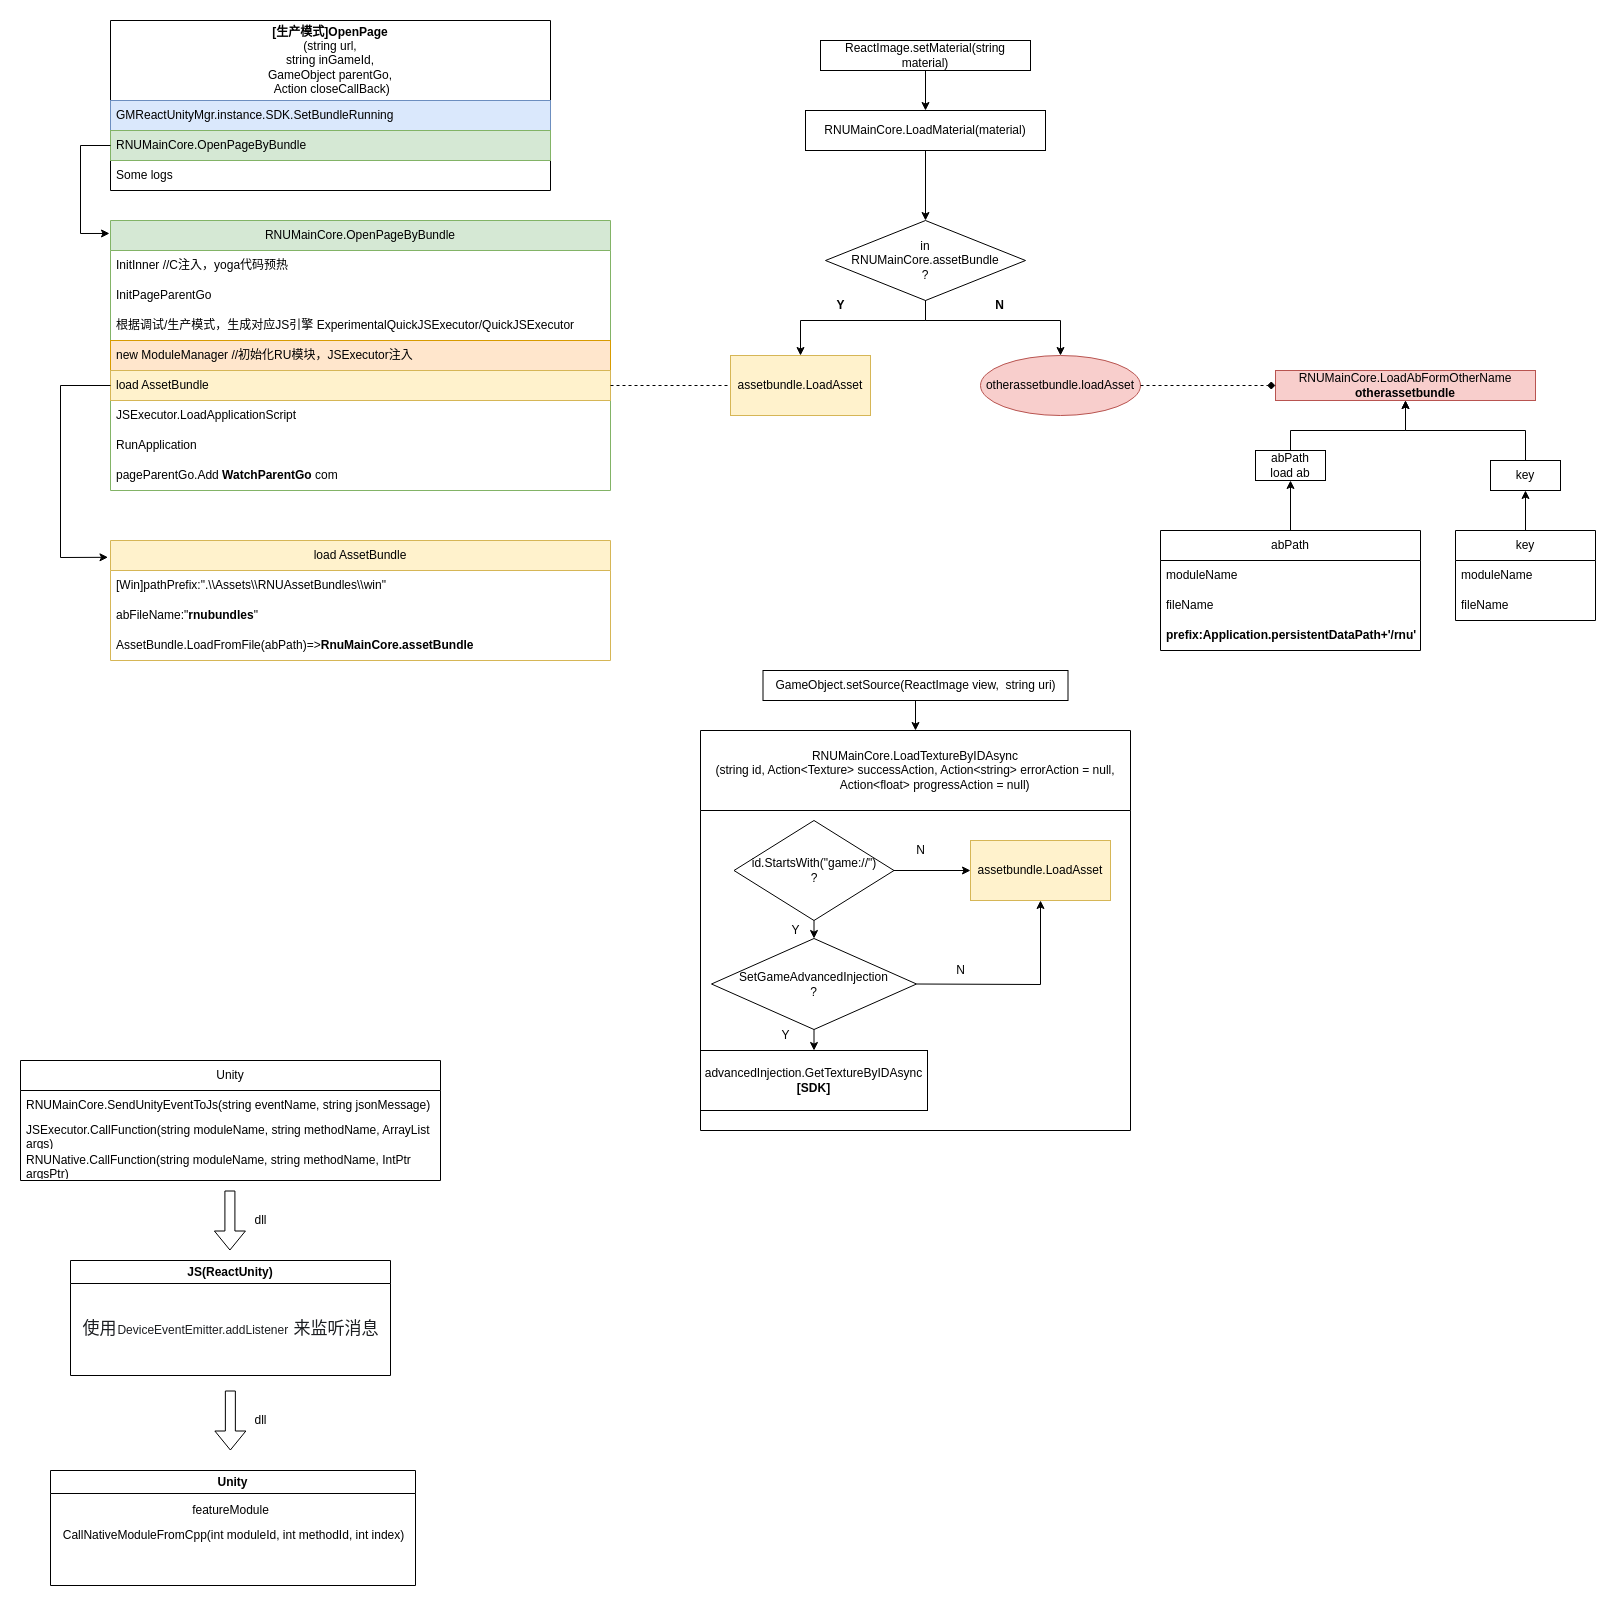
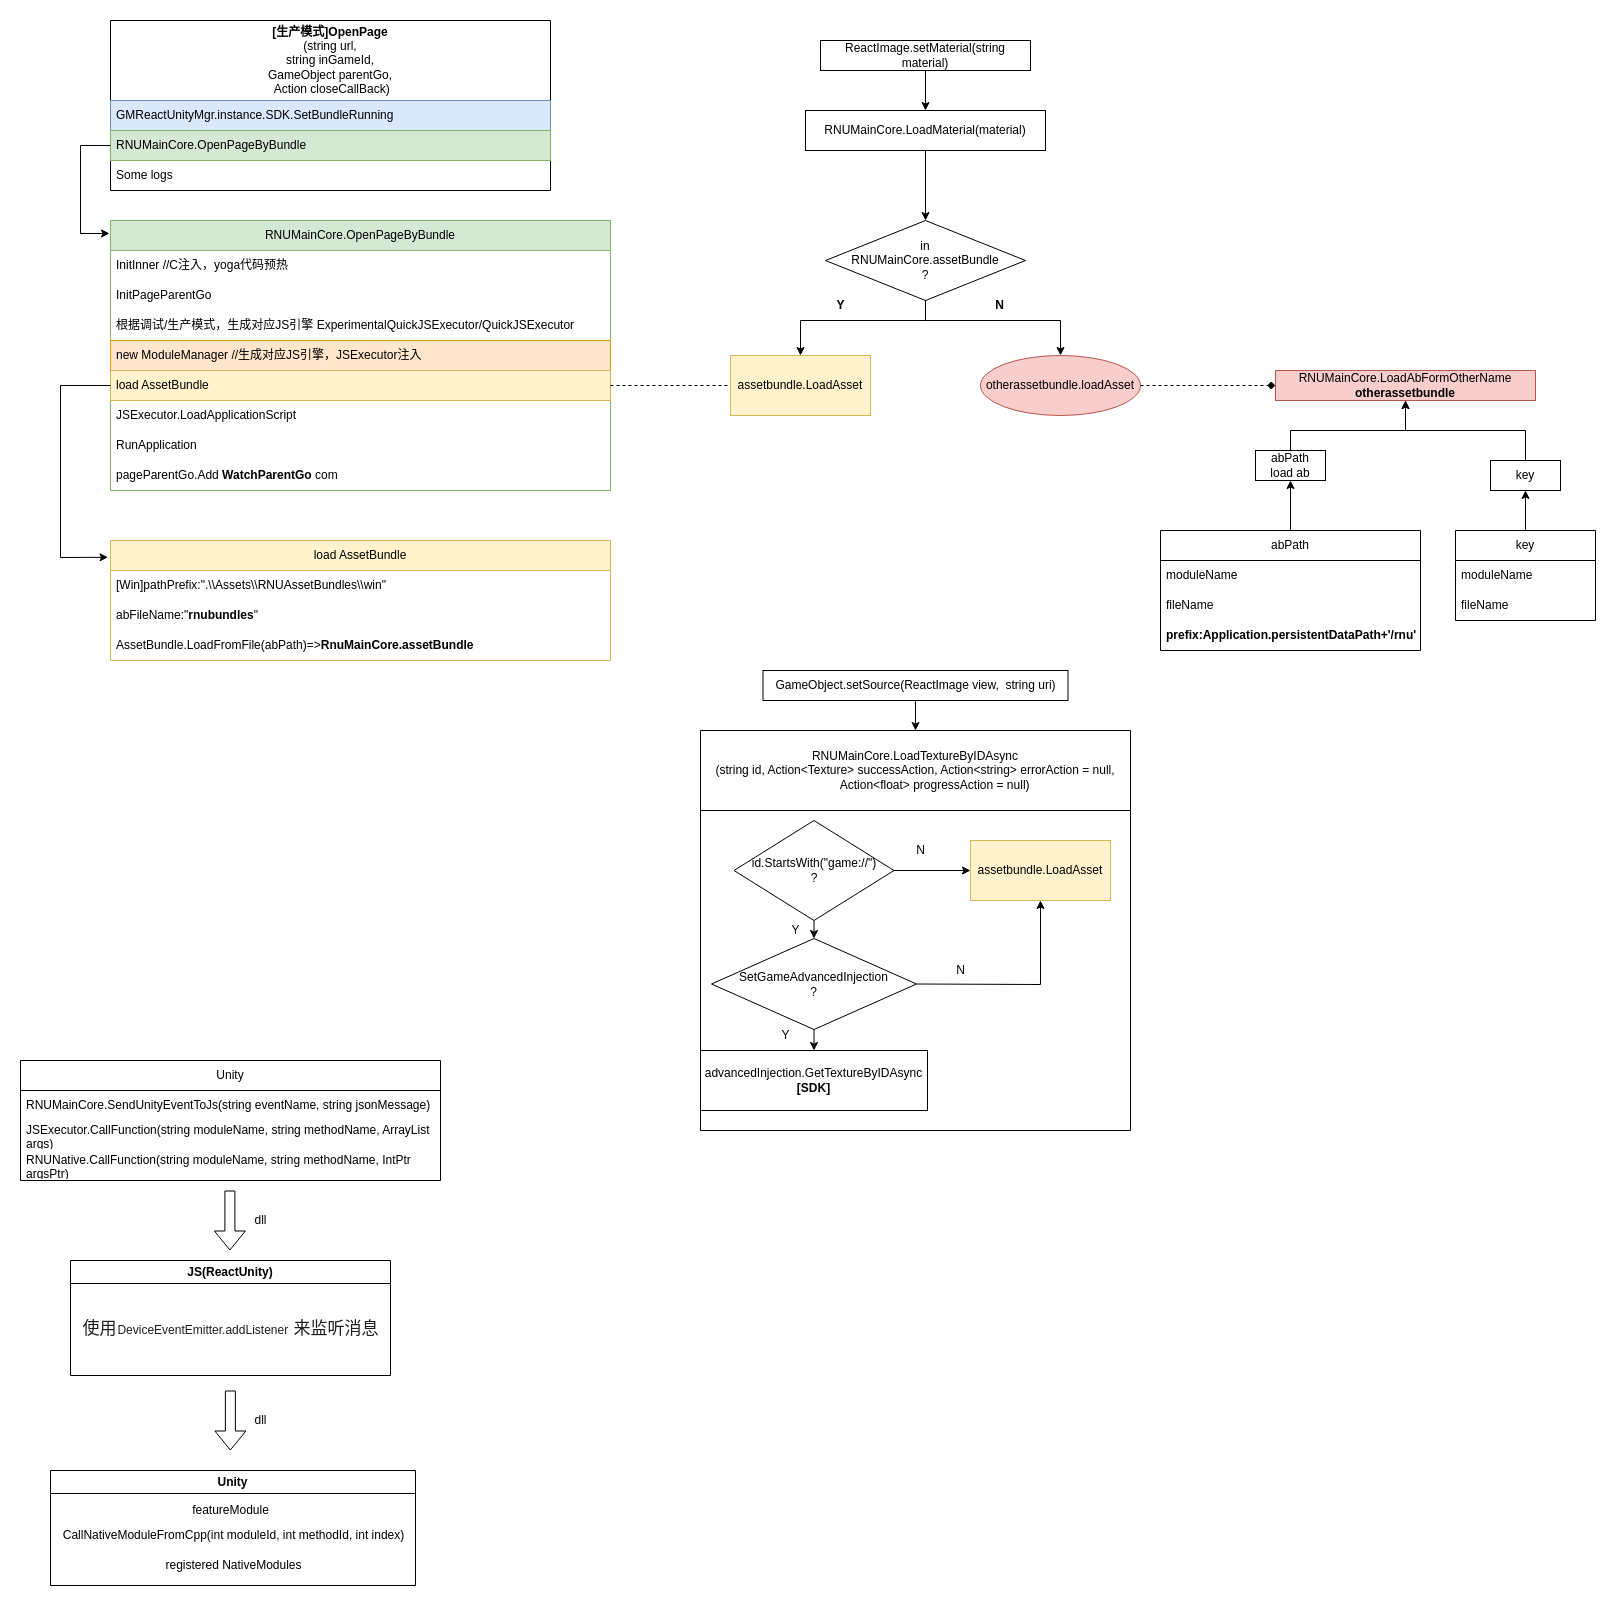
node "new ModuleManager //初始化RU模块，JSExecutor注入": label "new ModuleManager //初始化RU模块，JSExecutor注入" -> "new ModuleManager //生成对应JS引擎，JSExecutor注入"
node "registered NativeModules": added
